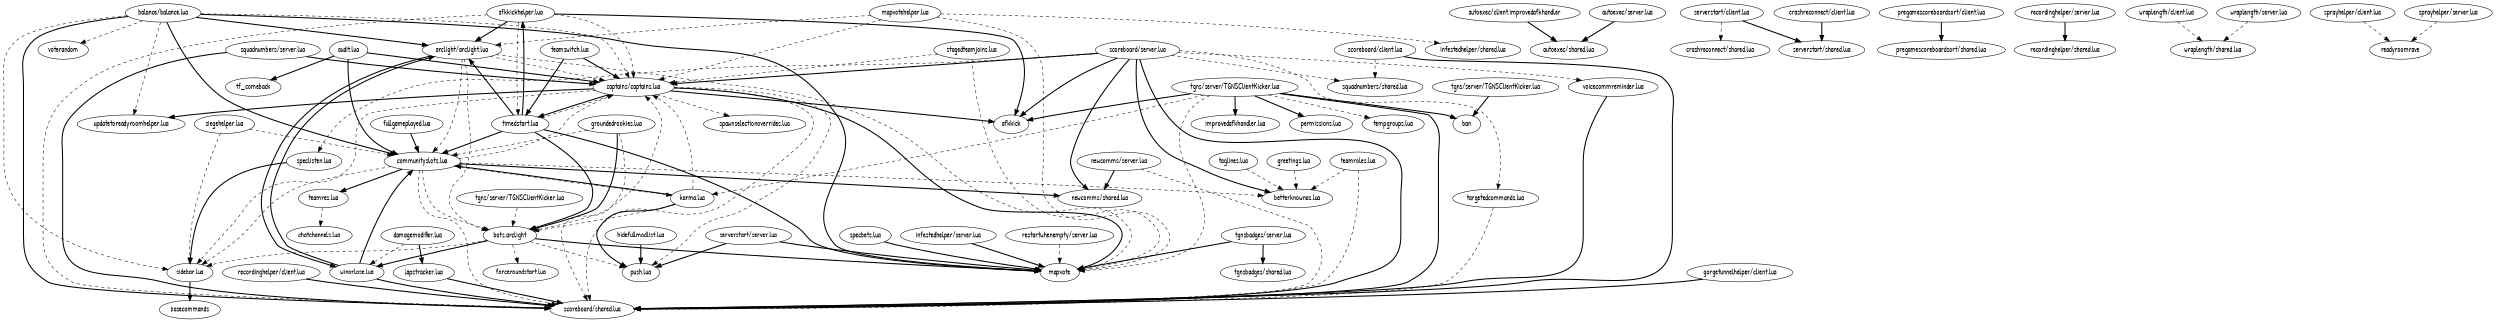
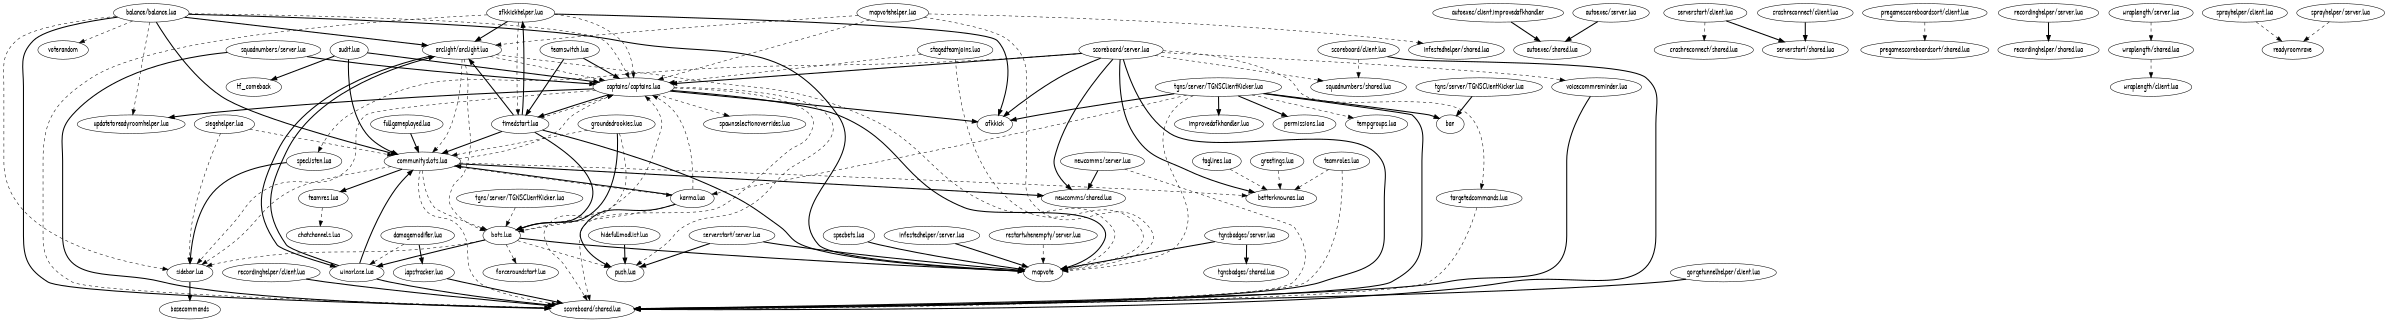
edge "pregamescoreboardsort/client.lua" -> "pregamescoreboardsort/shared.lua": style bold -> dashed
edge "wraplength/client.lua" -> "wraplength/shared.lua": reversed
node "bots.arclight": label "bots.arclight" -> "bots.lua"
